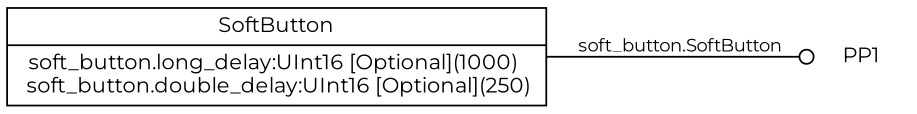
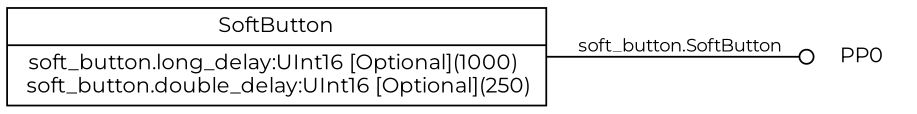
node "PP1": label "PP1" -> "PP0"
